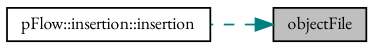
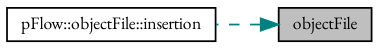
node "pFlow::insertion::insertion": label "pFlow::insertion::insertion" -> "pFlow::objectFile::insertion"
